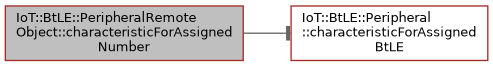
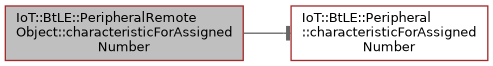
node "IoT::BtLE::Peripheral ::characteristicForAssigned BtLE": label "IoT::BtLE::Peripheral ::characteristicForAssigned BtLE" -> "IoT::BtLE::Peripheral ::characteristicForAssigned Number"
